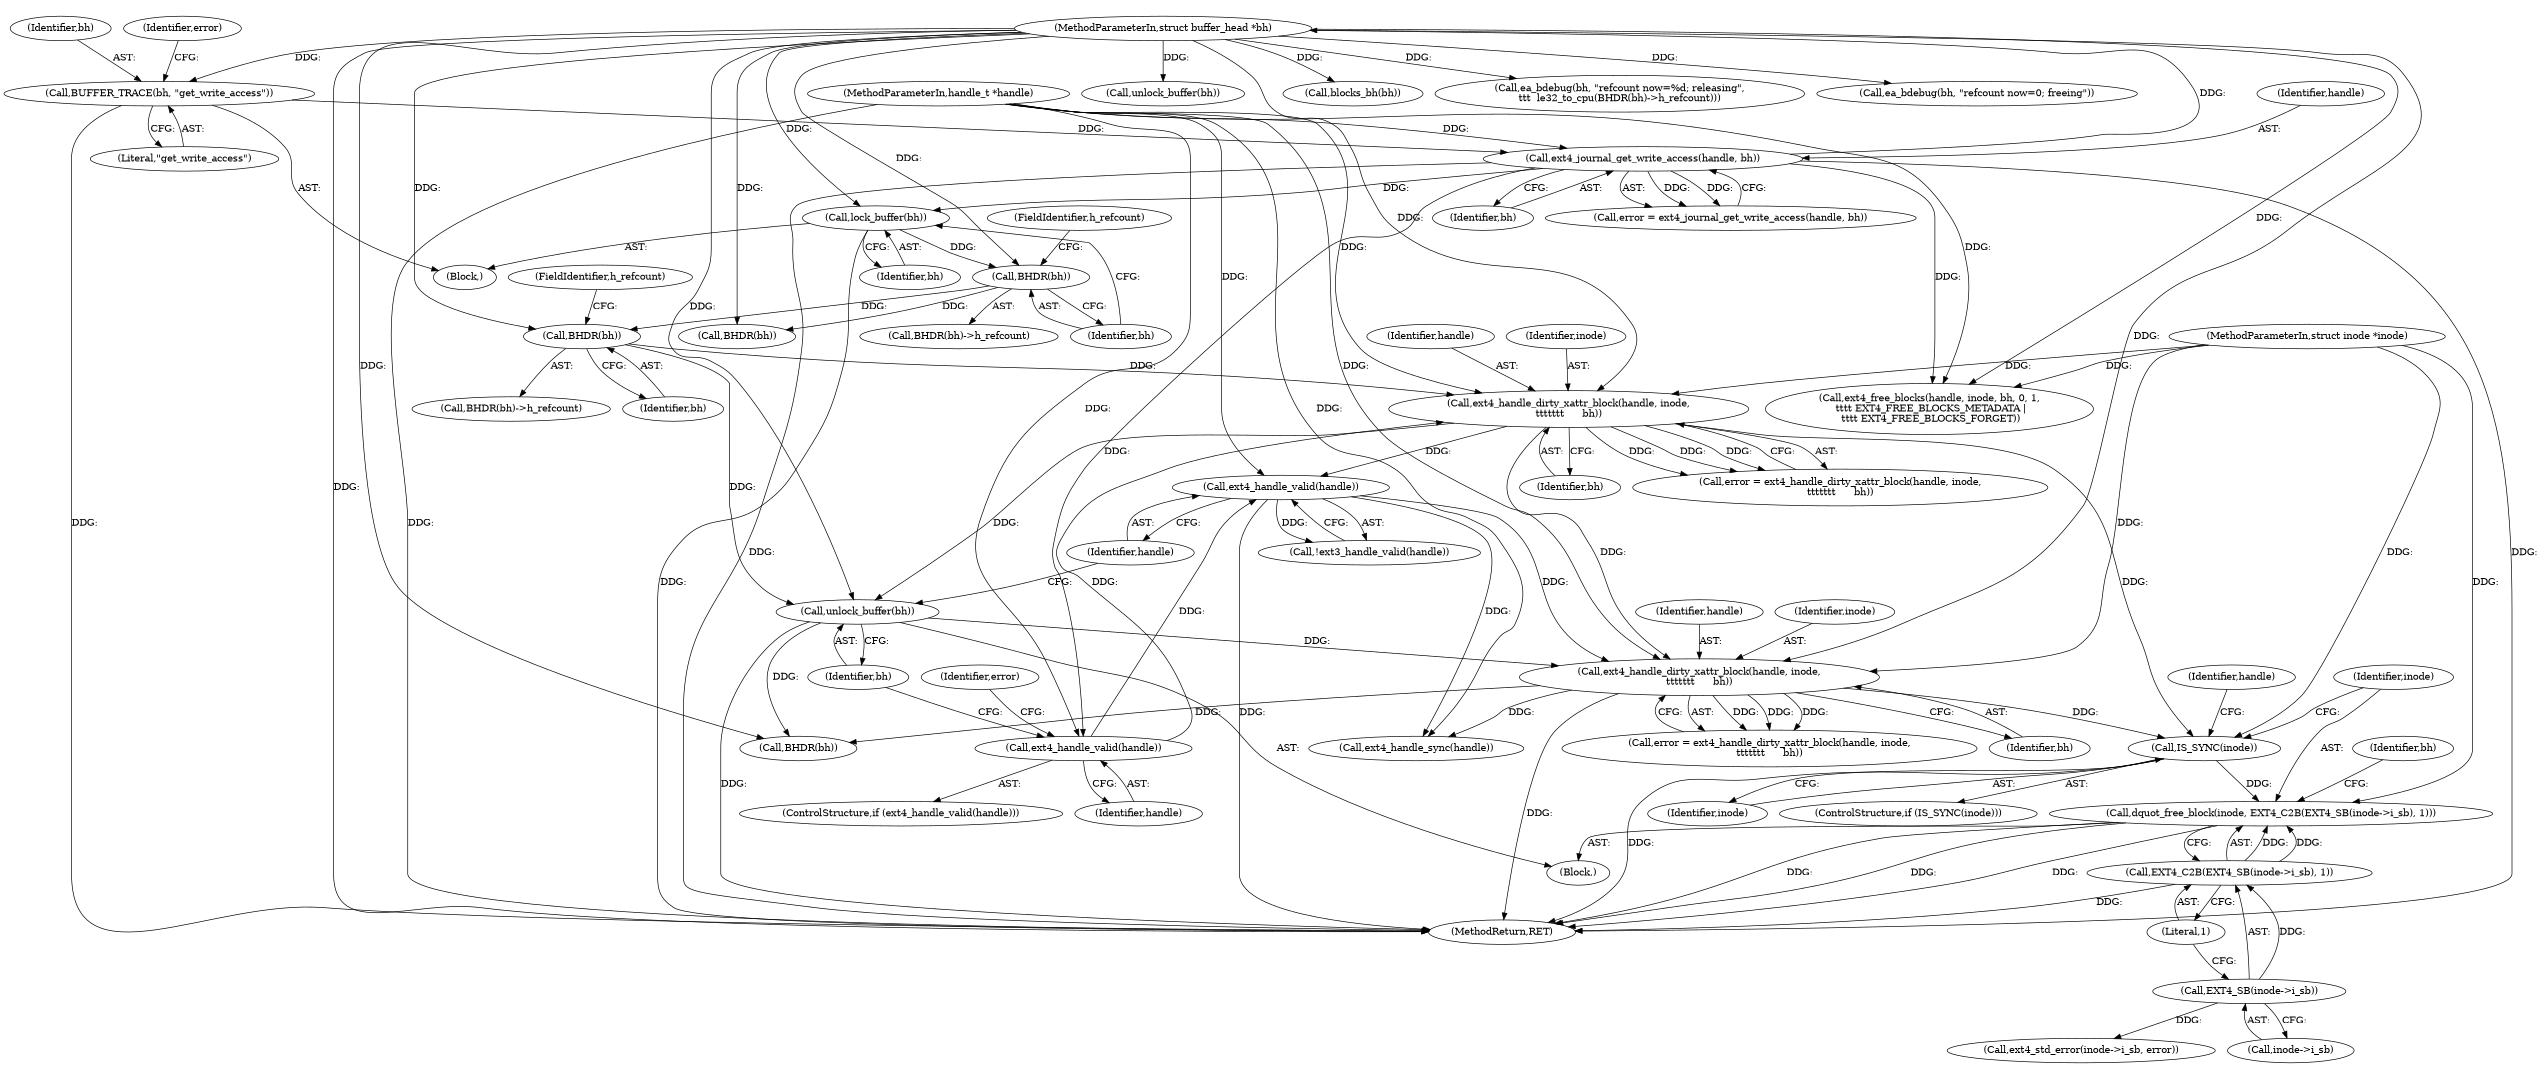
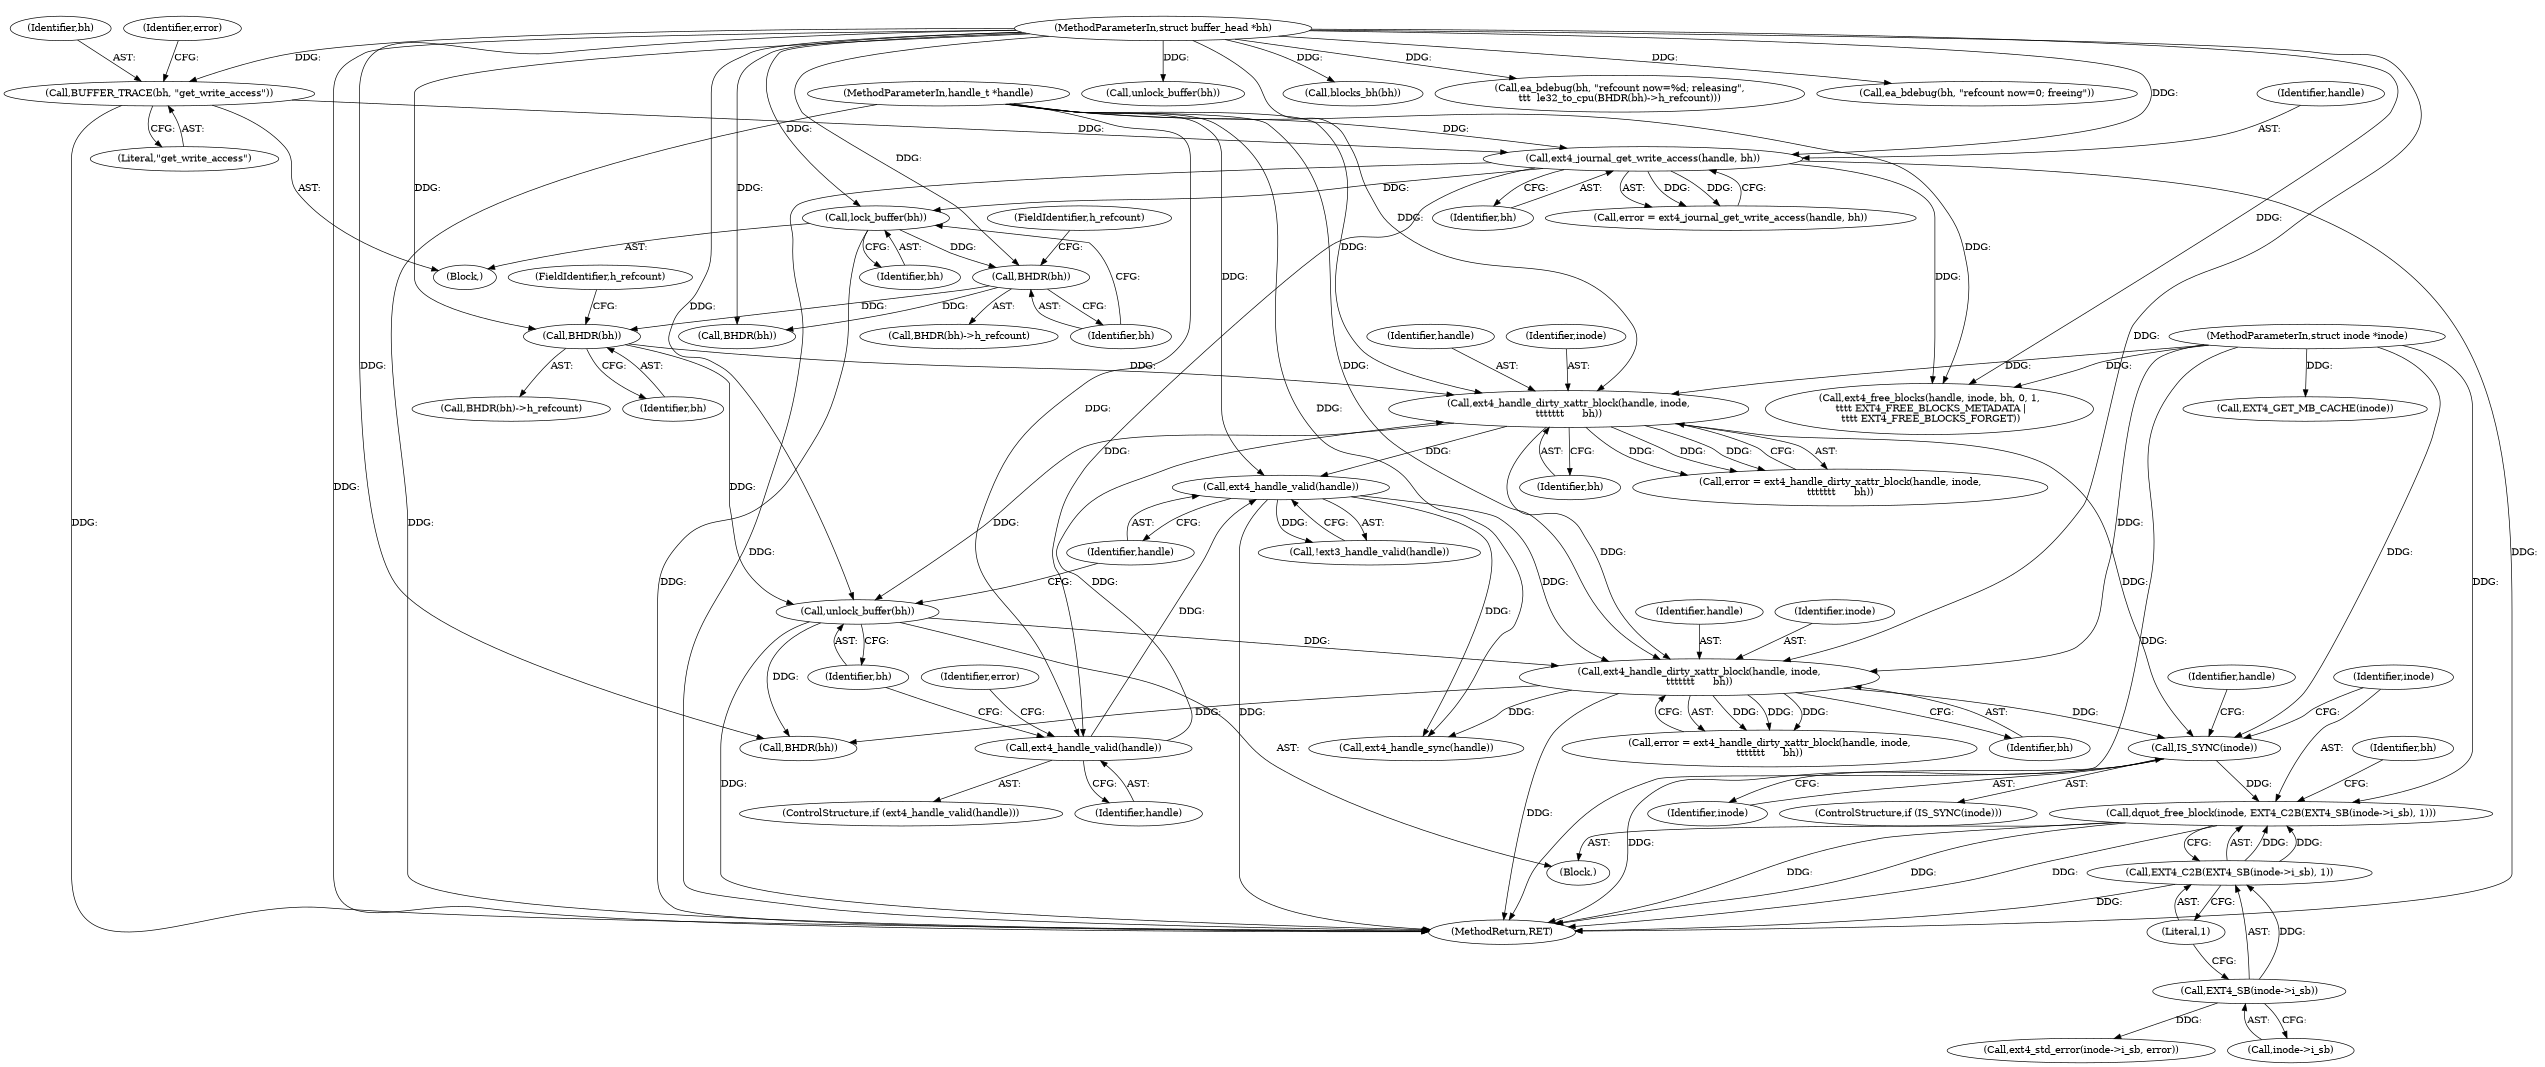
edge "(Call,ext4_journal_get_write_access(handle, bh))" -> "(MethodParameterIn,struct buffer_head *bh)": reversed
node "(Call,EXT4_GET_MB_CACHE(inode))": added
edge "(MethodParameterIn,struct inode *inode)" -> "(MethodReturn,RET)": added, label "DDG:"
